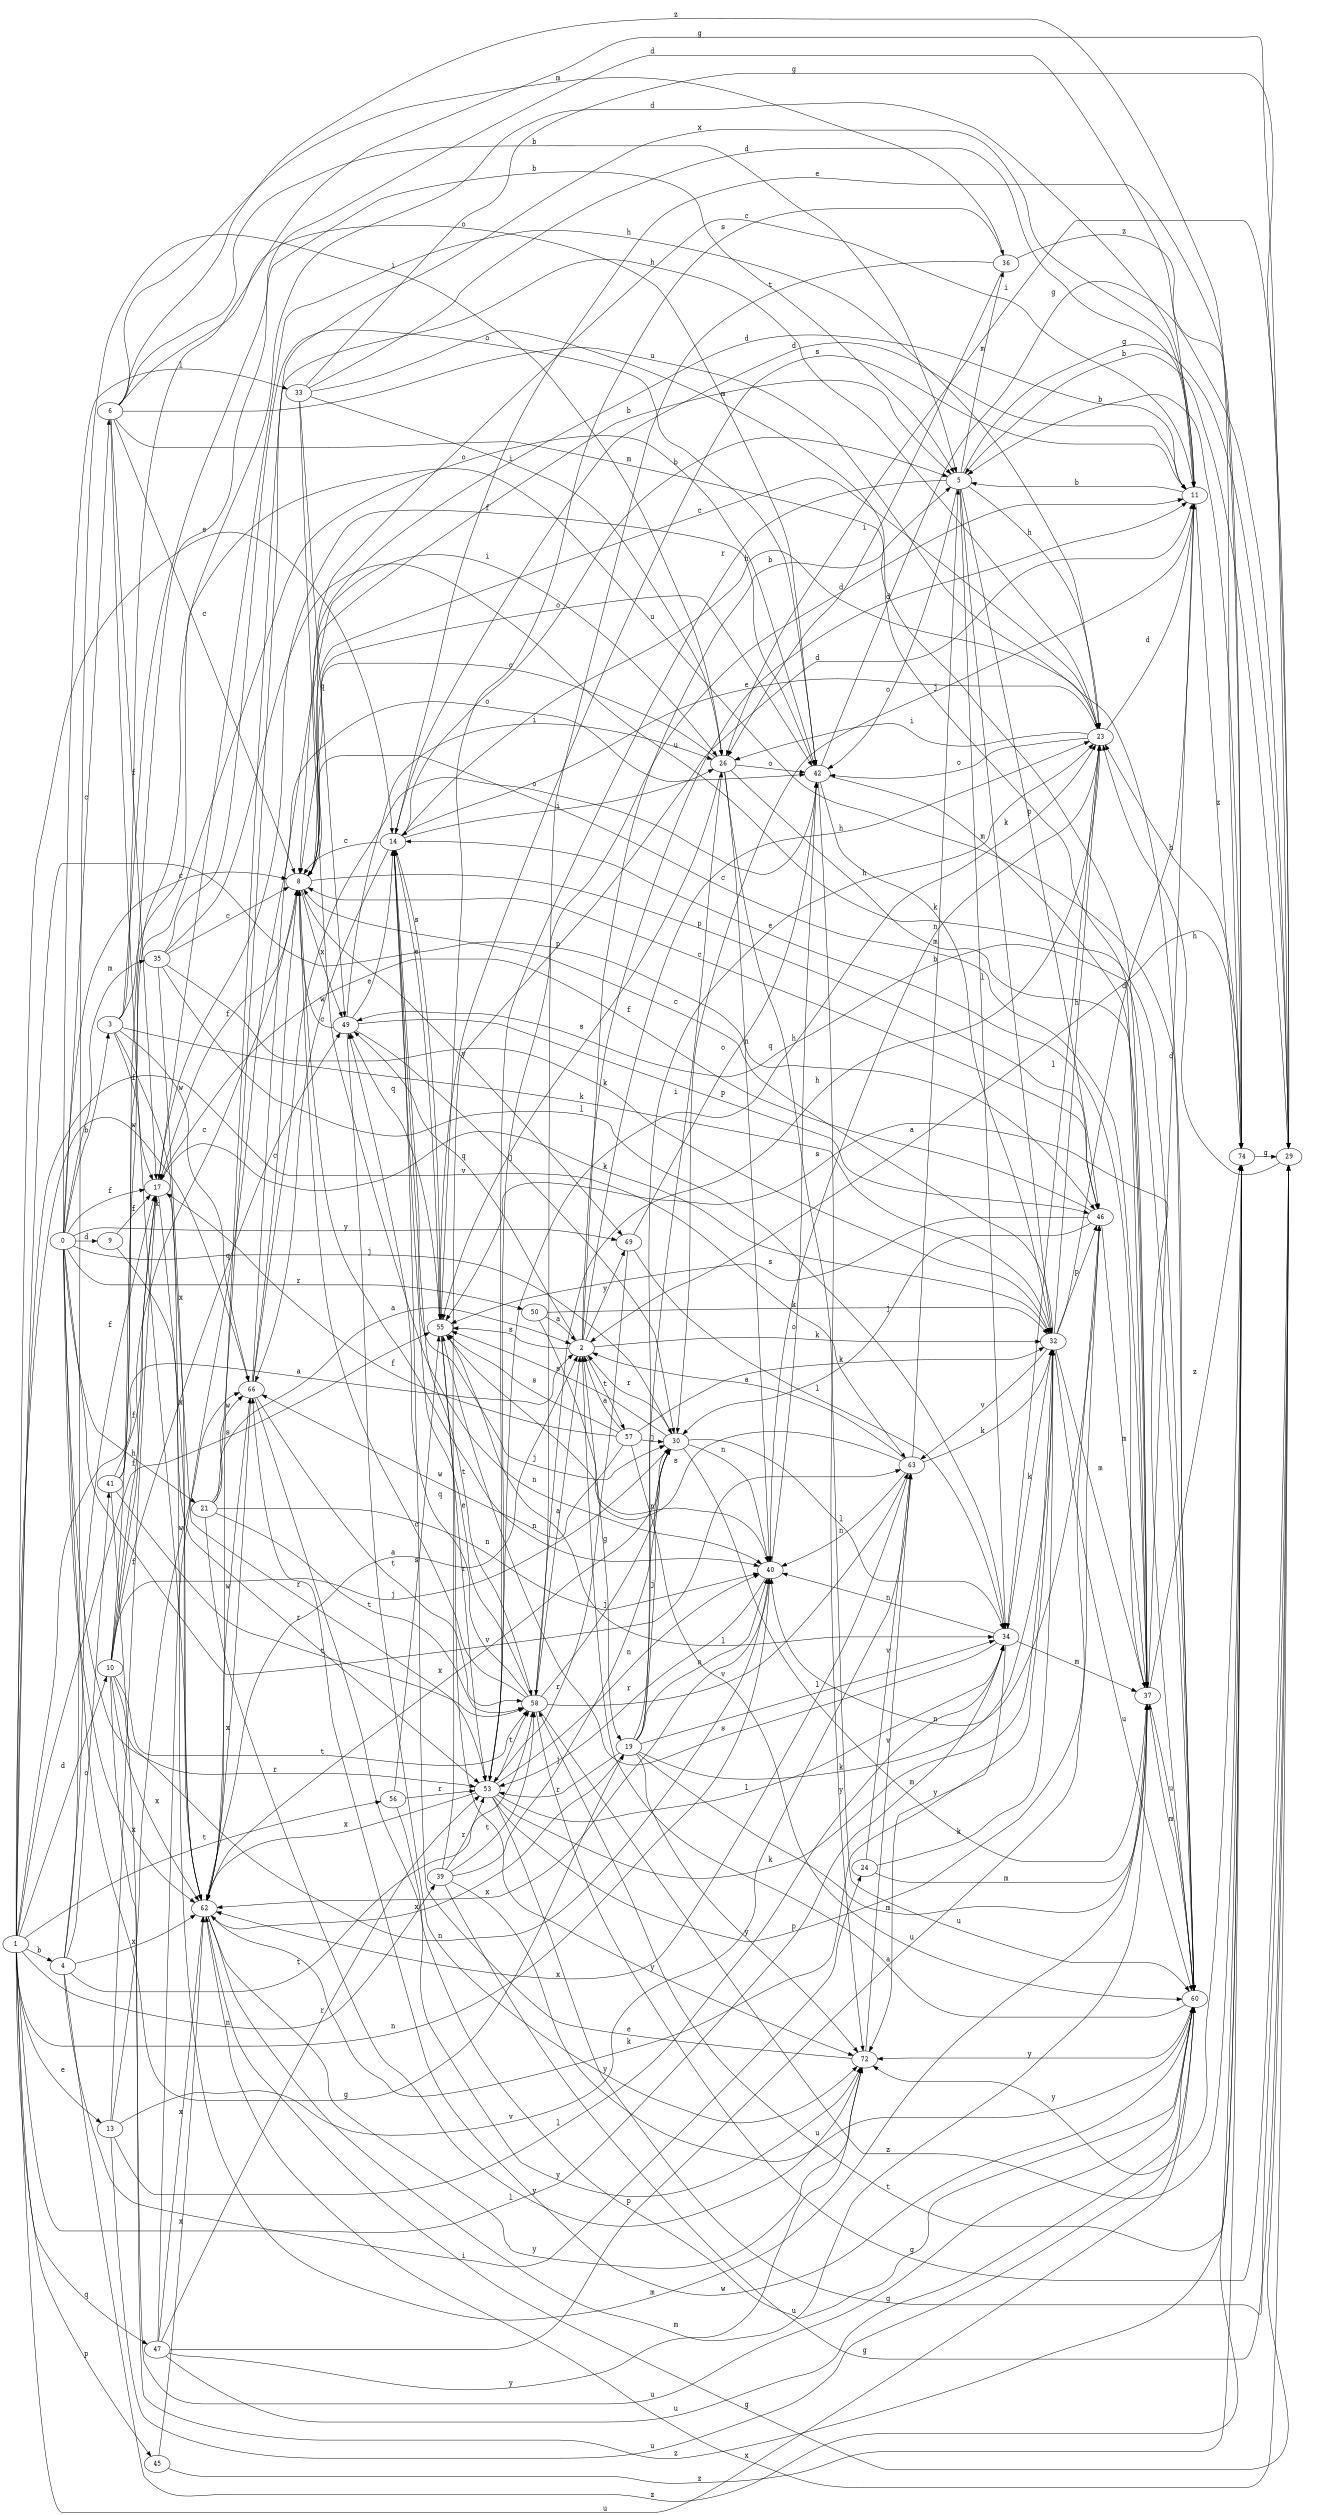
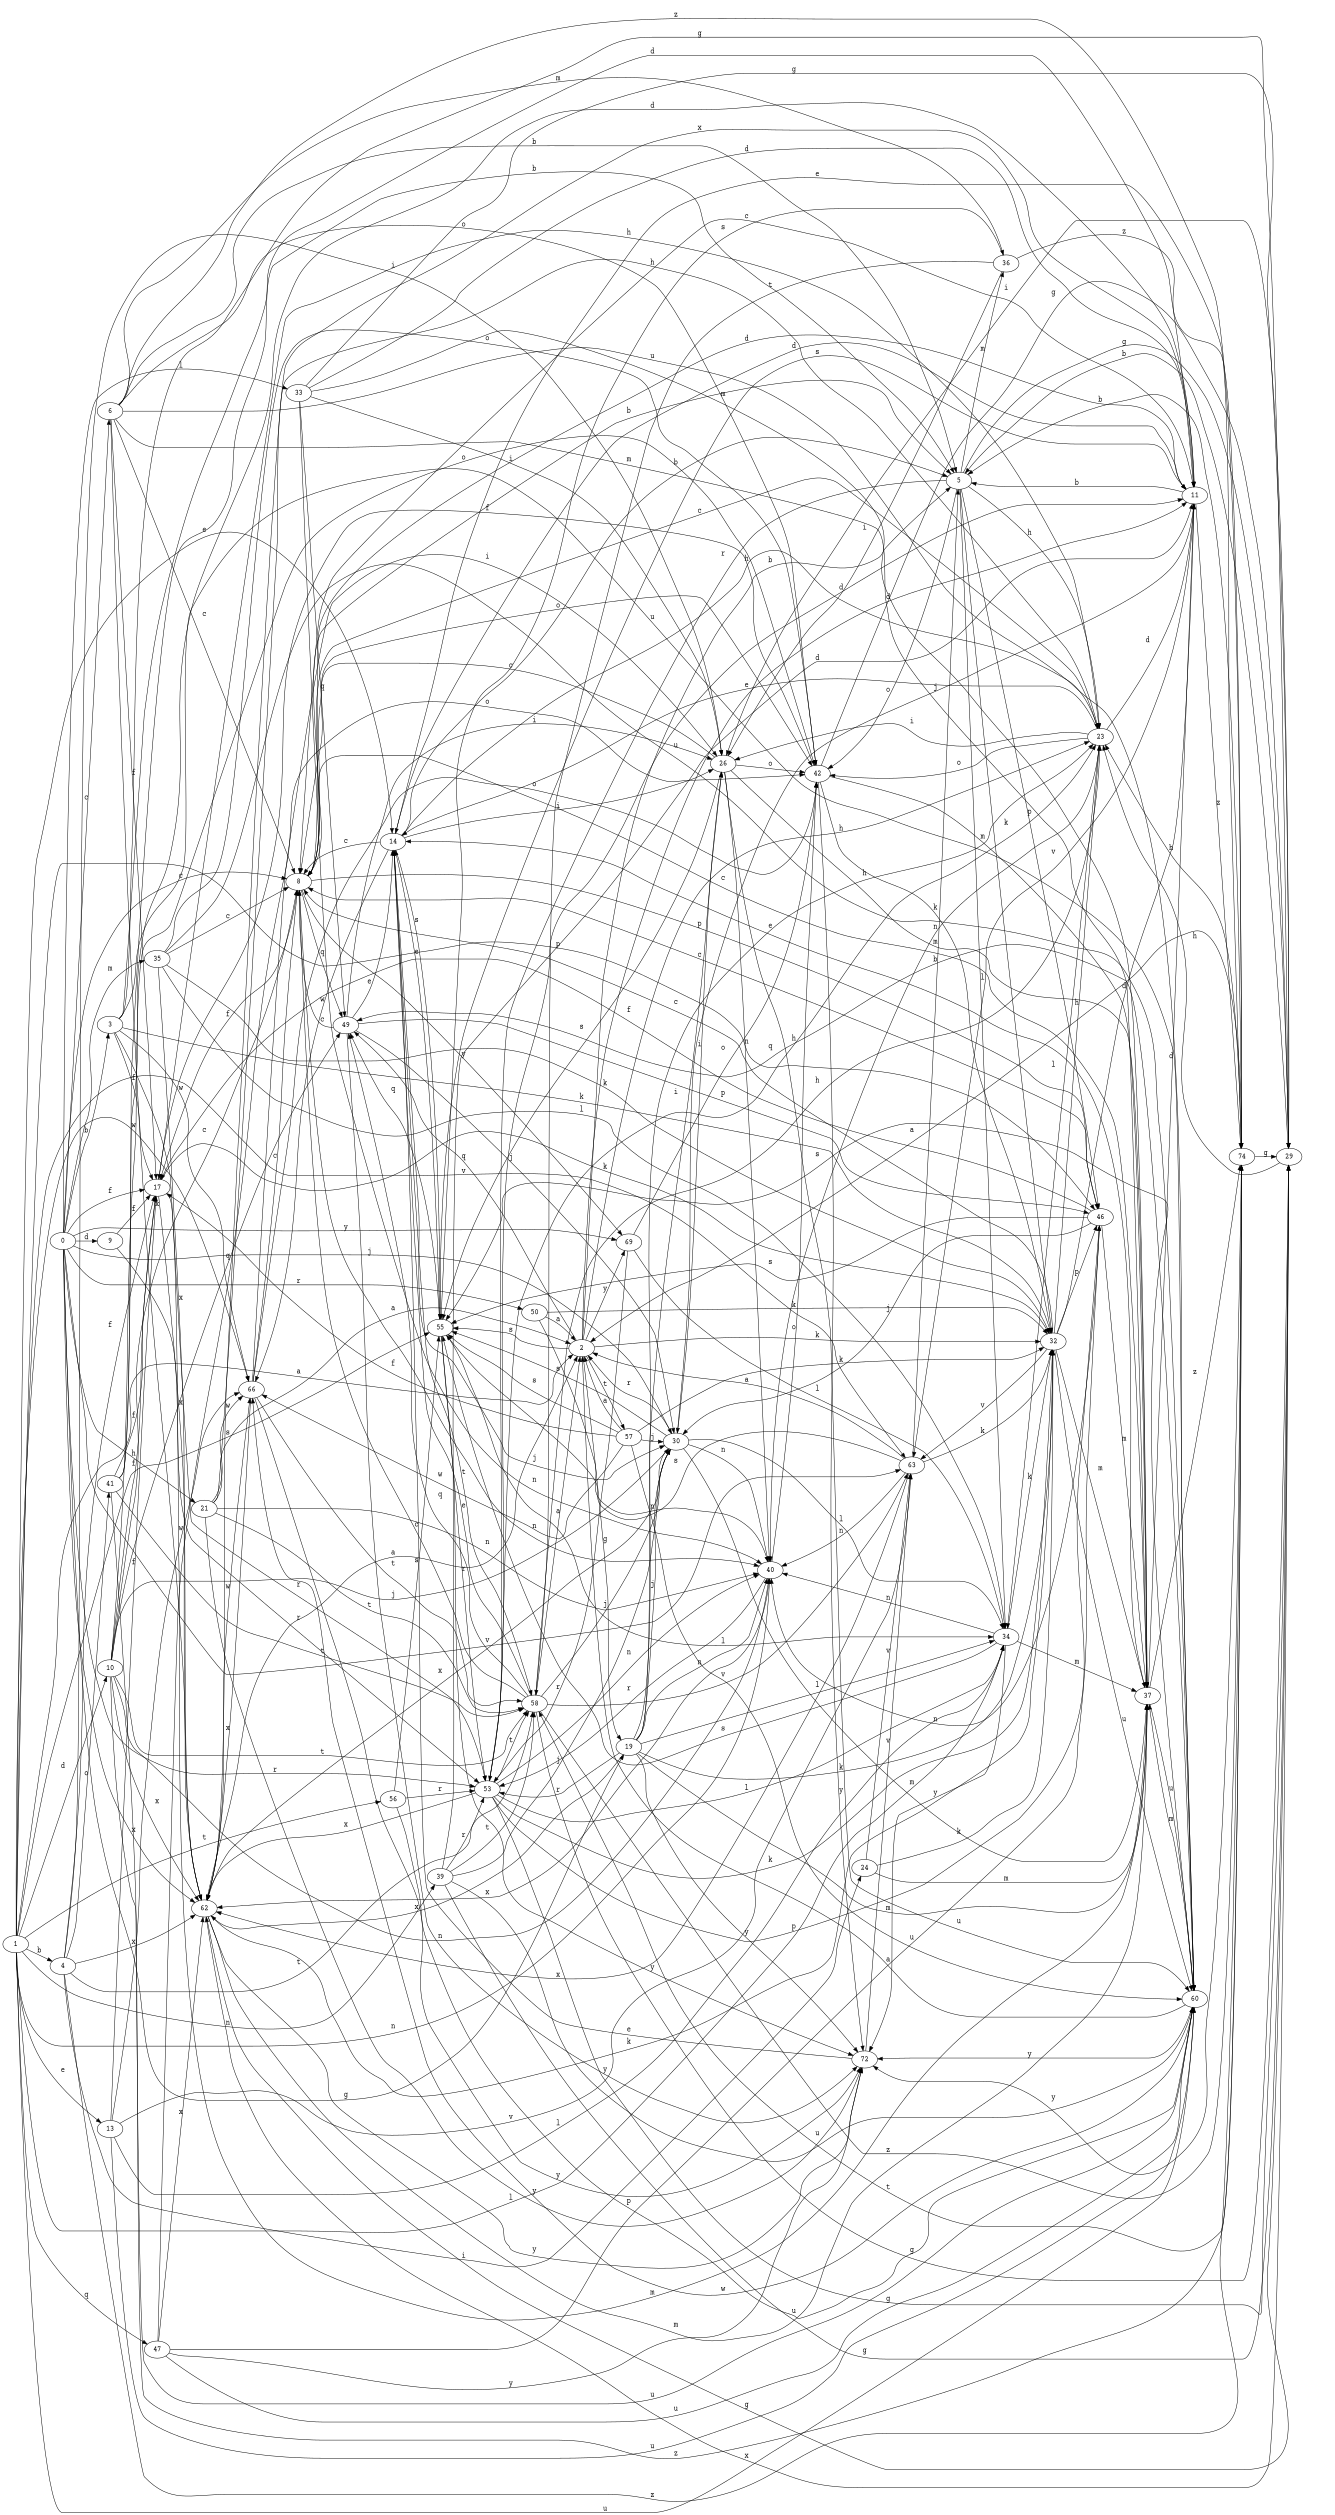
edge "11" -> "63": added, label "v"
edge "8" -> "49": label "x" -> "q"
edge "30" -> "26": added, label "i"
edge "47" -> "53": removed, label "r"
node "45": removed
